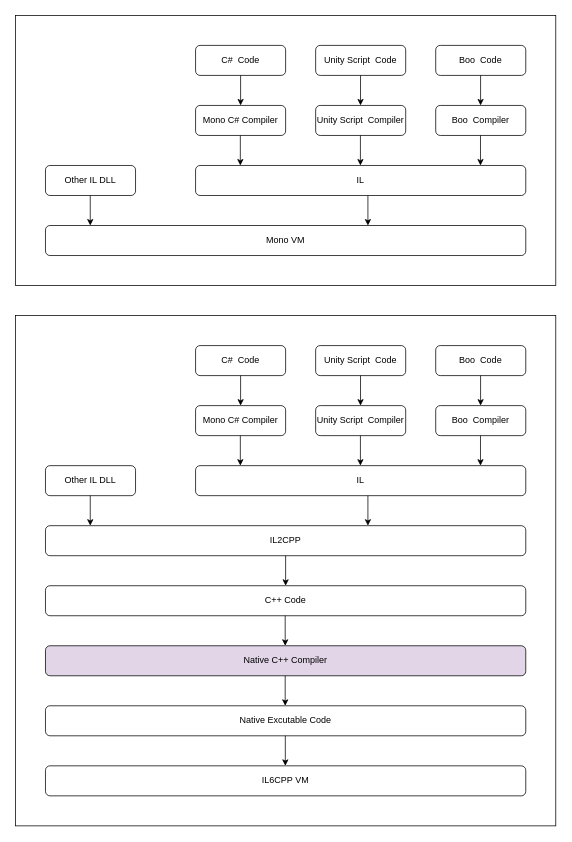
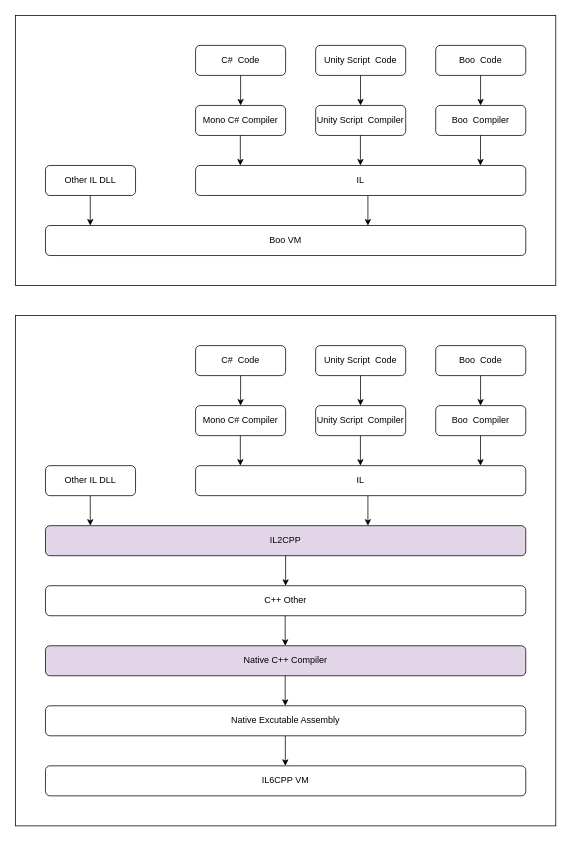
node "Mono VM": label "Mono VM" -> "Boo VM"
node "IL2CPP": fillcolor #ffffff -> #e1d5e7
node "C++ Code": label "C++ Code" -> "C++ Other"
node "Native Excutable Code": label "Native Excutable Code" -> "Native Excutable Assembly"
